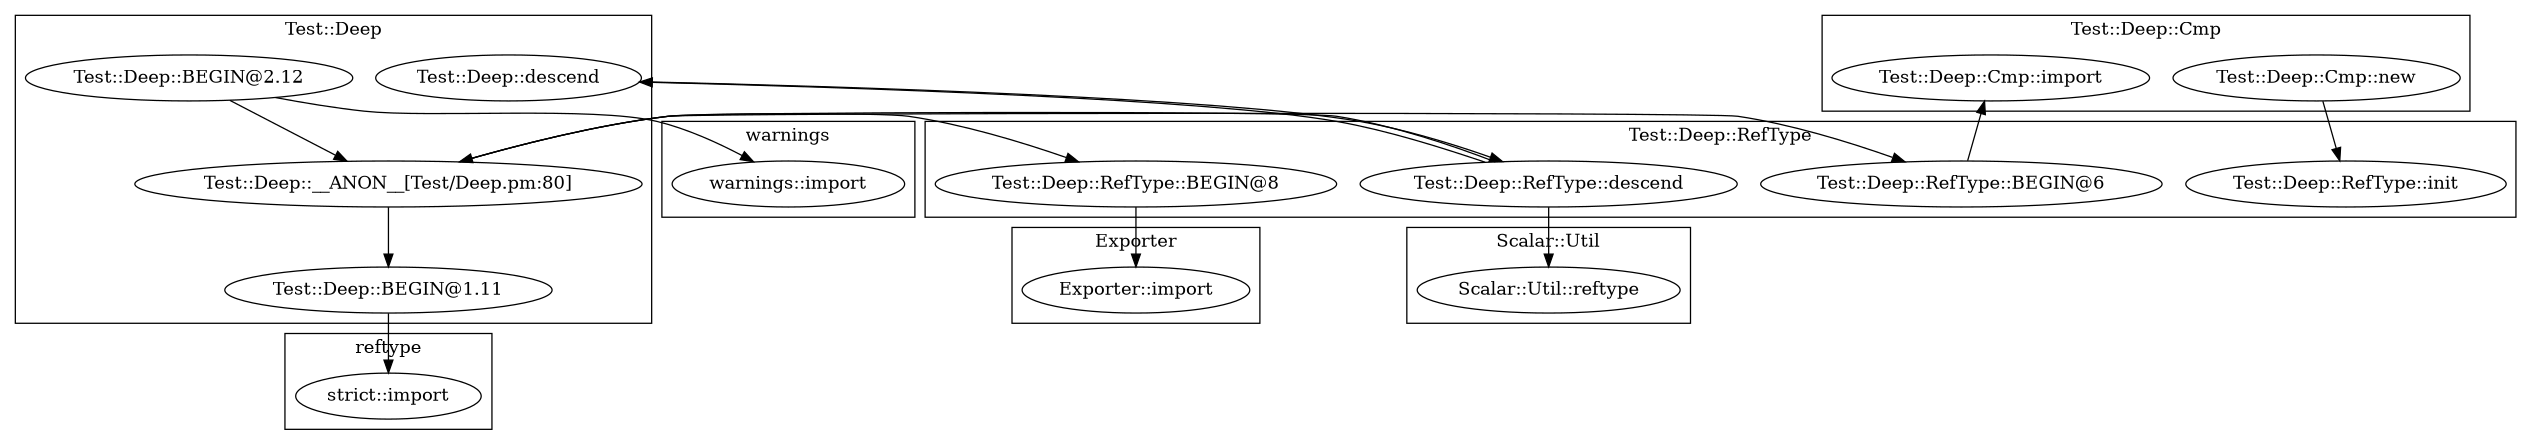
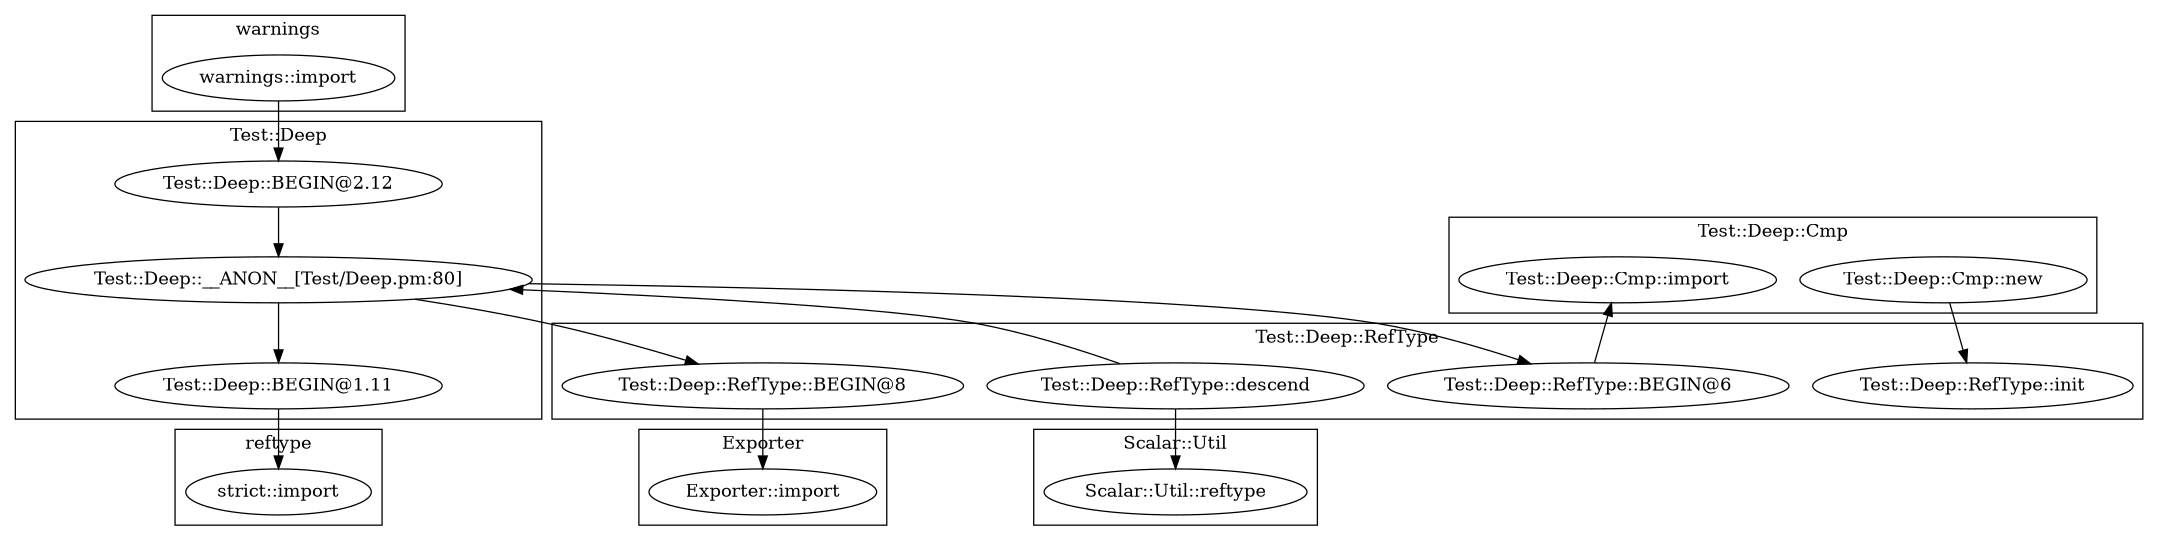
node "Test::Deep::descend": removed
edge "Test::Deep::BEGIN@2.12" -> "warnings::import": reversed
